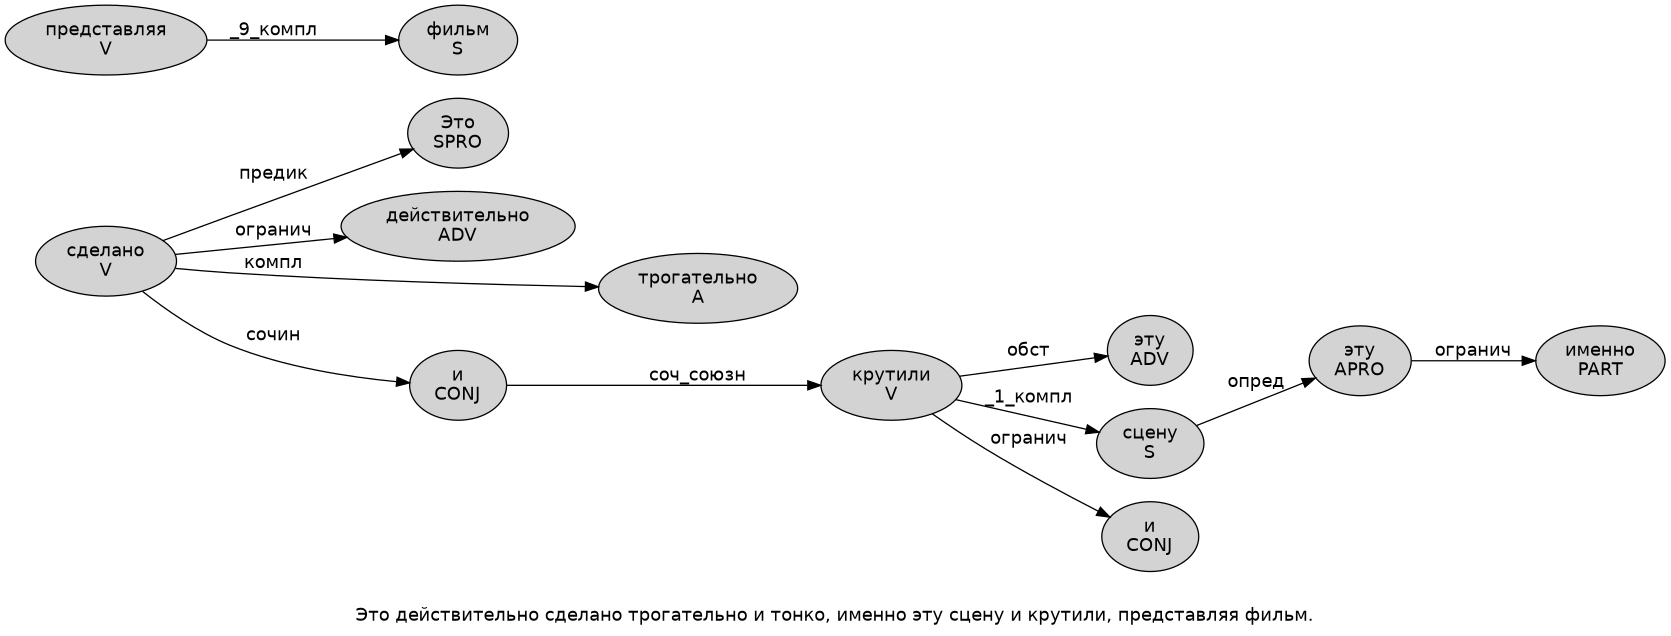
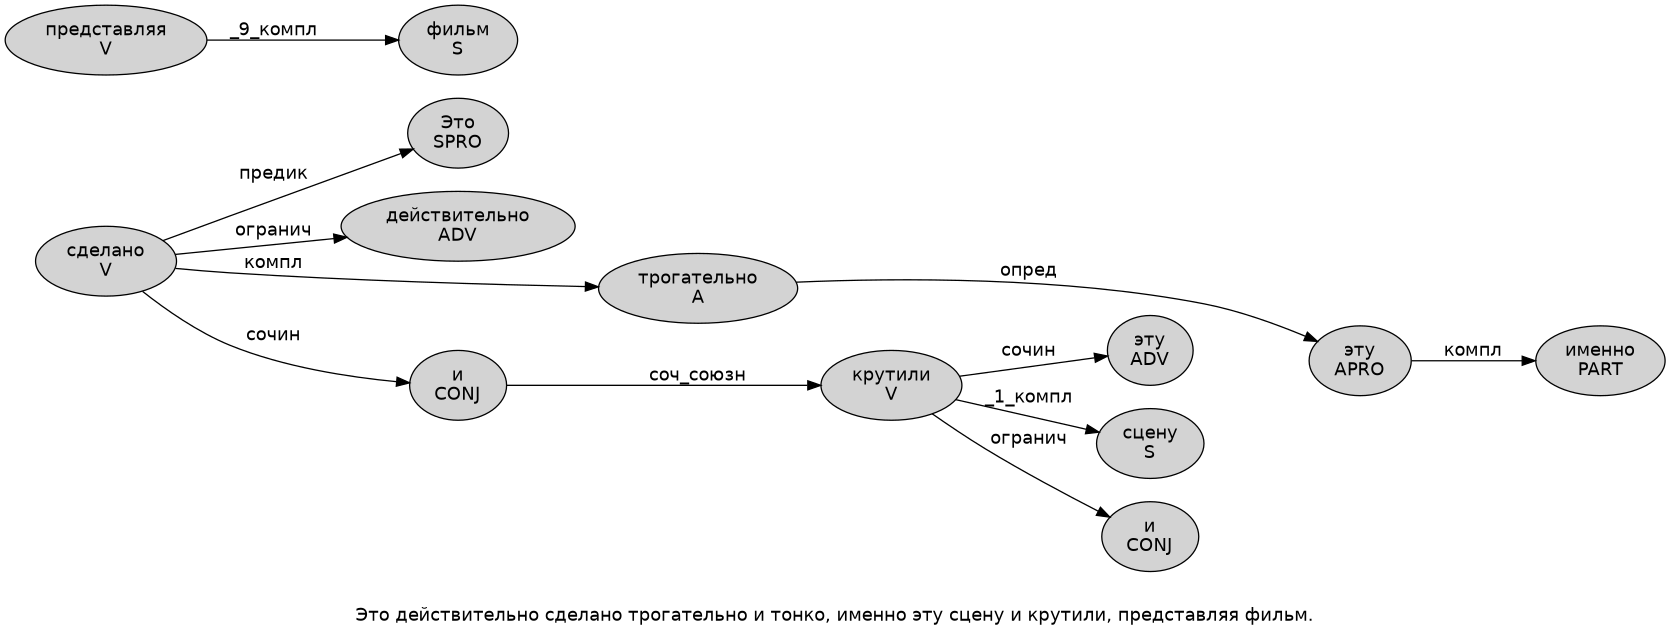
edge "крутили V" -> "эту ADV": label "обст" -> "сочин"
edge "эту APRO" -> "именно PART": label "огранич" -> "компл"
edge "сцену S" -> "эту APRO": now "трогательно A" -> "эту APRO"
